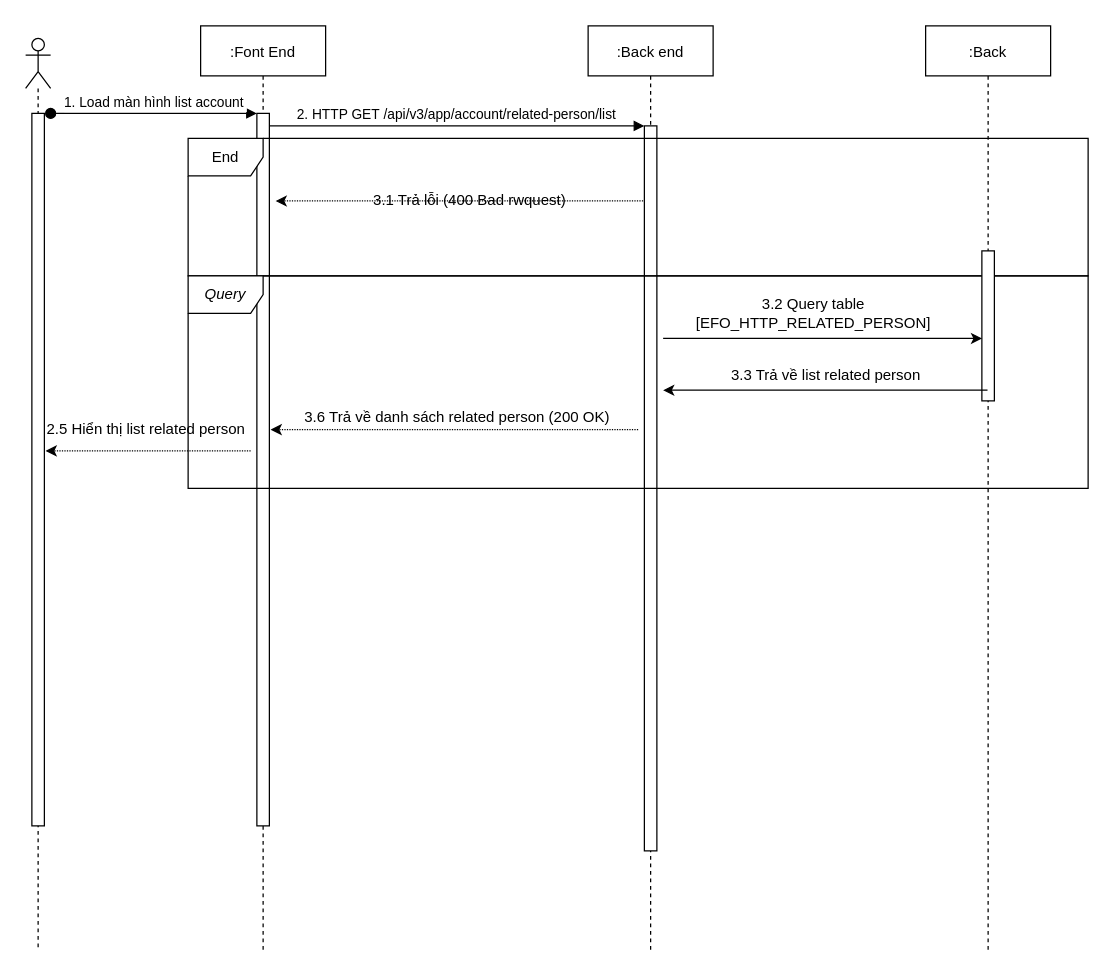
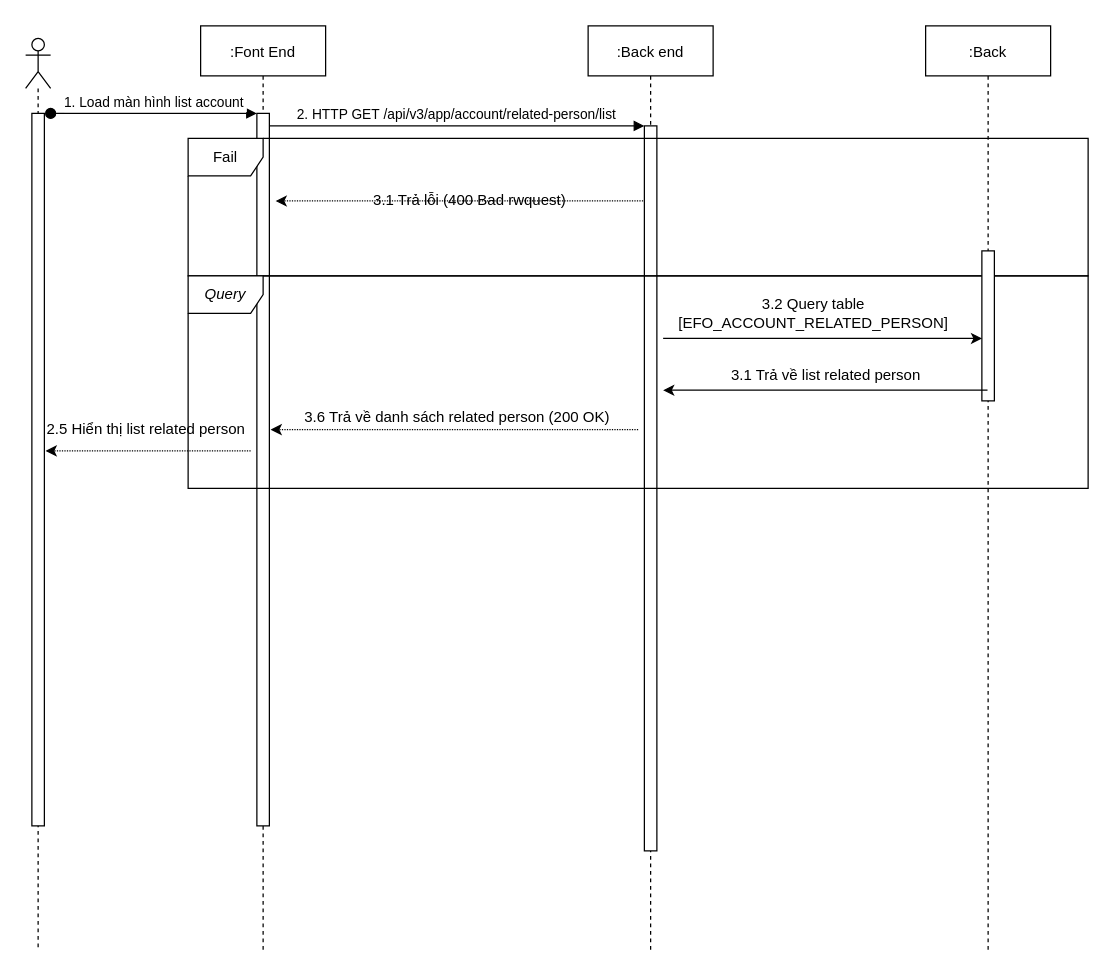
node "End": label "End" -> "Fail"
node "3.2 Query table [EFO_HTTP_RELATED_PERSON]": label "3.2 Query table [EFO_HTTP_RELATED_PERSON]" -> "3.2 Query table [EFO_ACCOUNT_RELATED_PERSON]"
node "3.3 Trả về list related person": label "3.3 Trả về list related person" -> "3.1 Trả về list related person"
